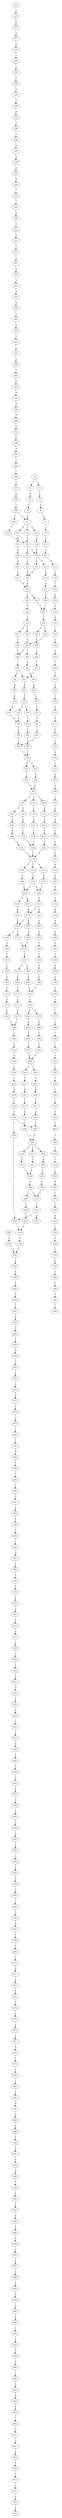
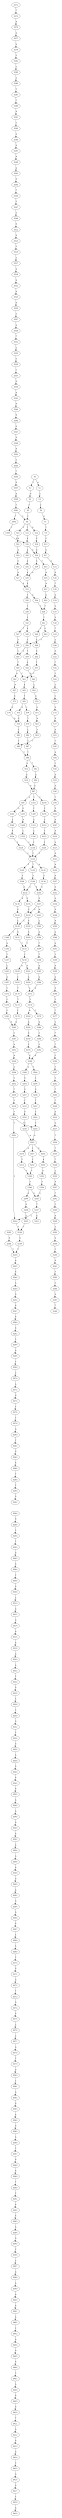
edge "S292" -> "S294": removed, label "G"
